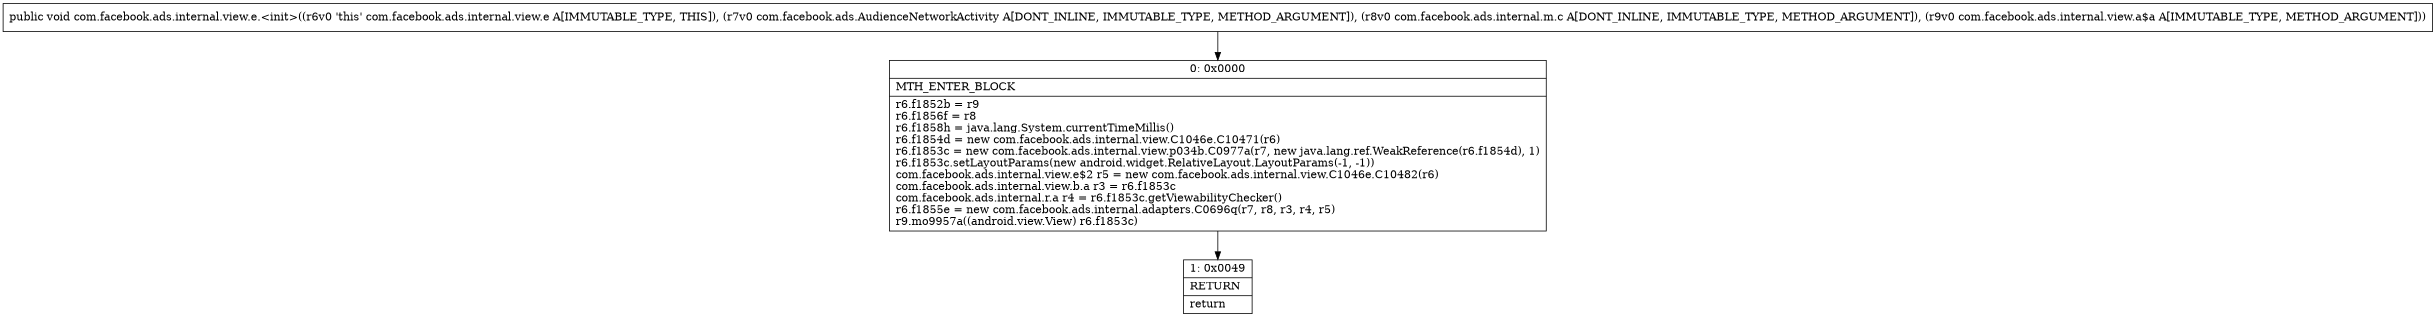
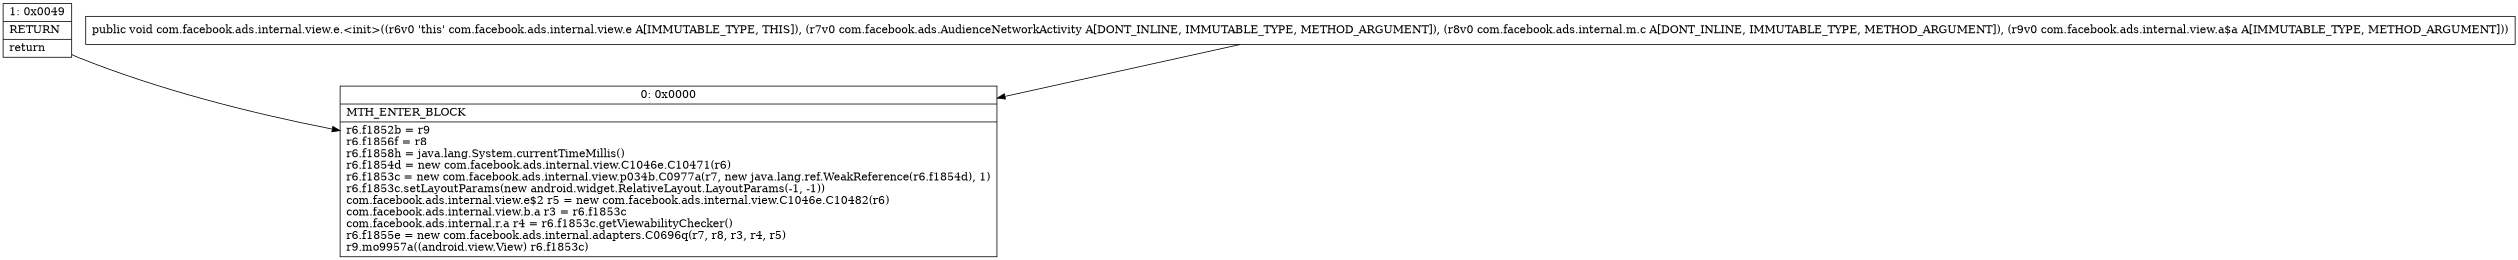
edge "0: 0x0000" -> "1: 0x0049": reversed
